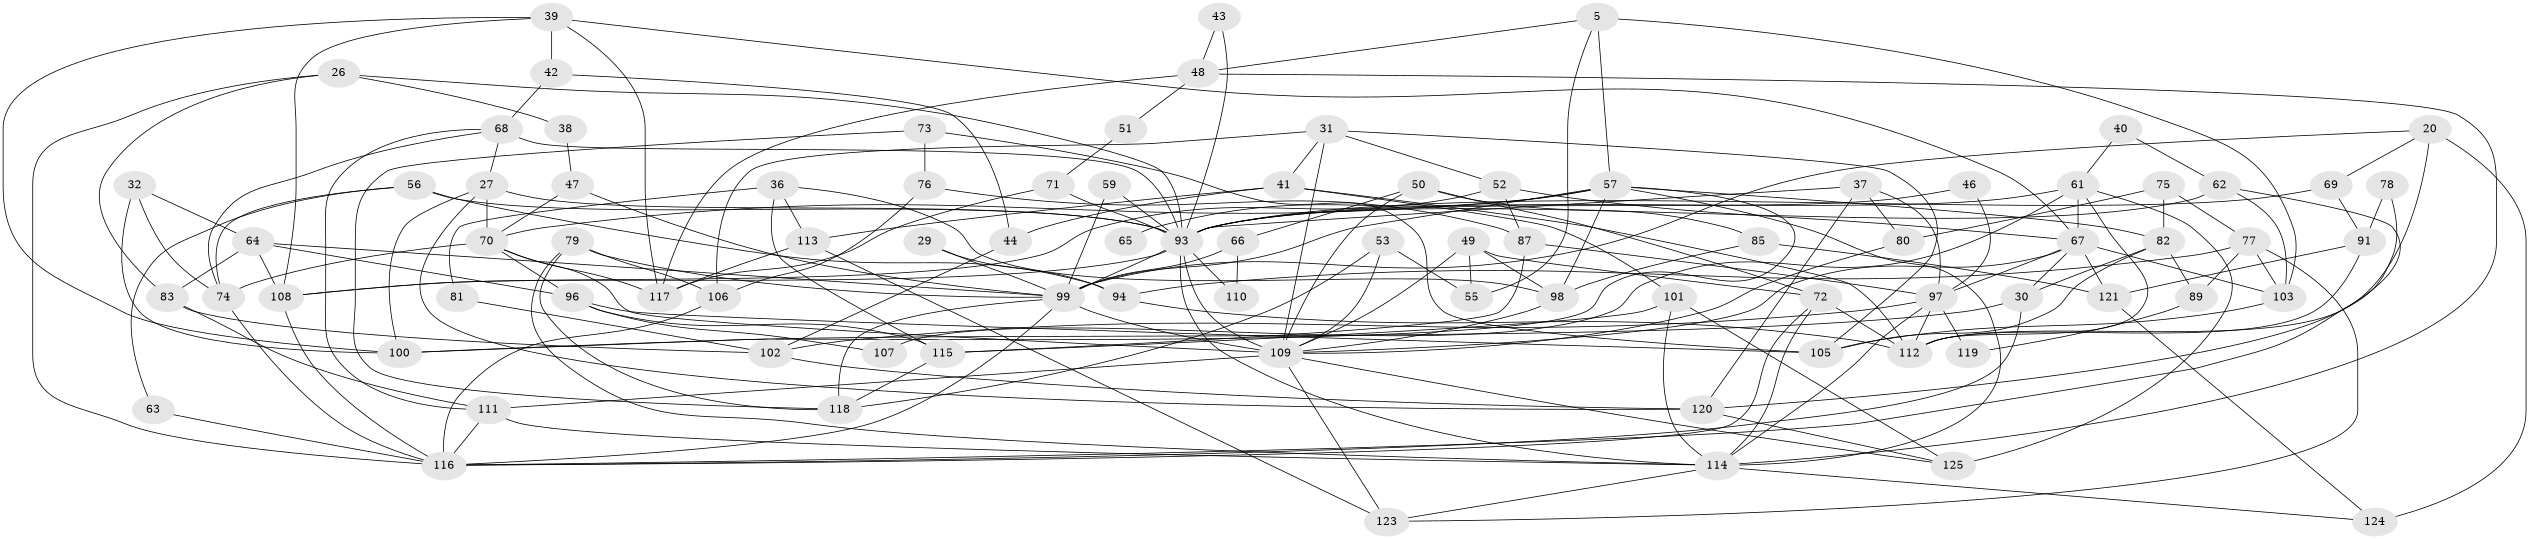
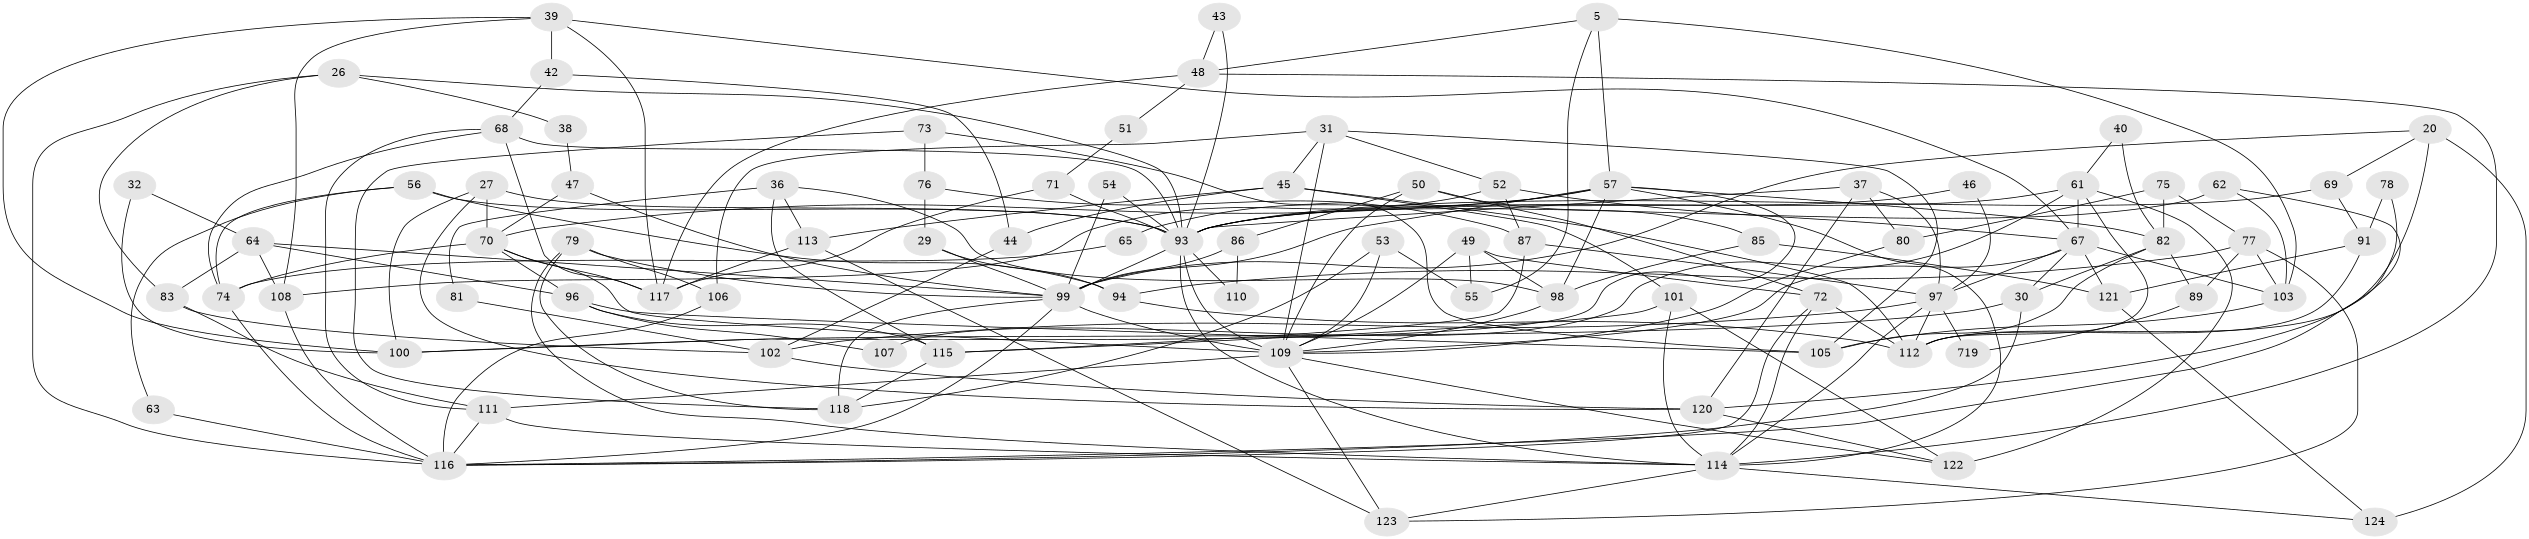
edge "40" -- "62": now "40" -- "82"
edge "68" -- "27": now "68" -- "117"
node "59": label "59" -> "54"
node "41": label "41" -> "45"
node "66": label "66" -> "86"
edge "32" -- "74": now "65" -- "74"
edge "76" -- "106": now "76" -- "29"
edge "93" -- "108": removed
node "119": label "119" -> "719"
node "125": label "125" -> "122"
